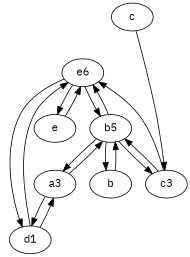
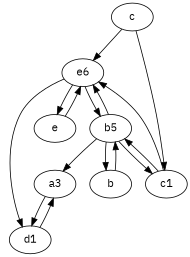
edge "d1" -> "e6": now "c" -> "e6"
edge "a3" -> "b5": removed
node "c3": label "c3" -> "c1"
